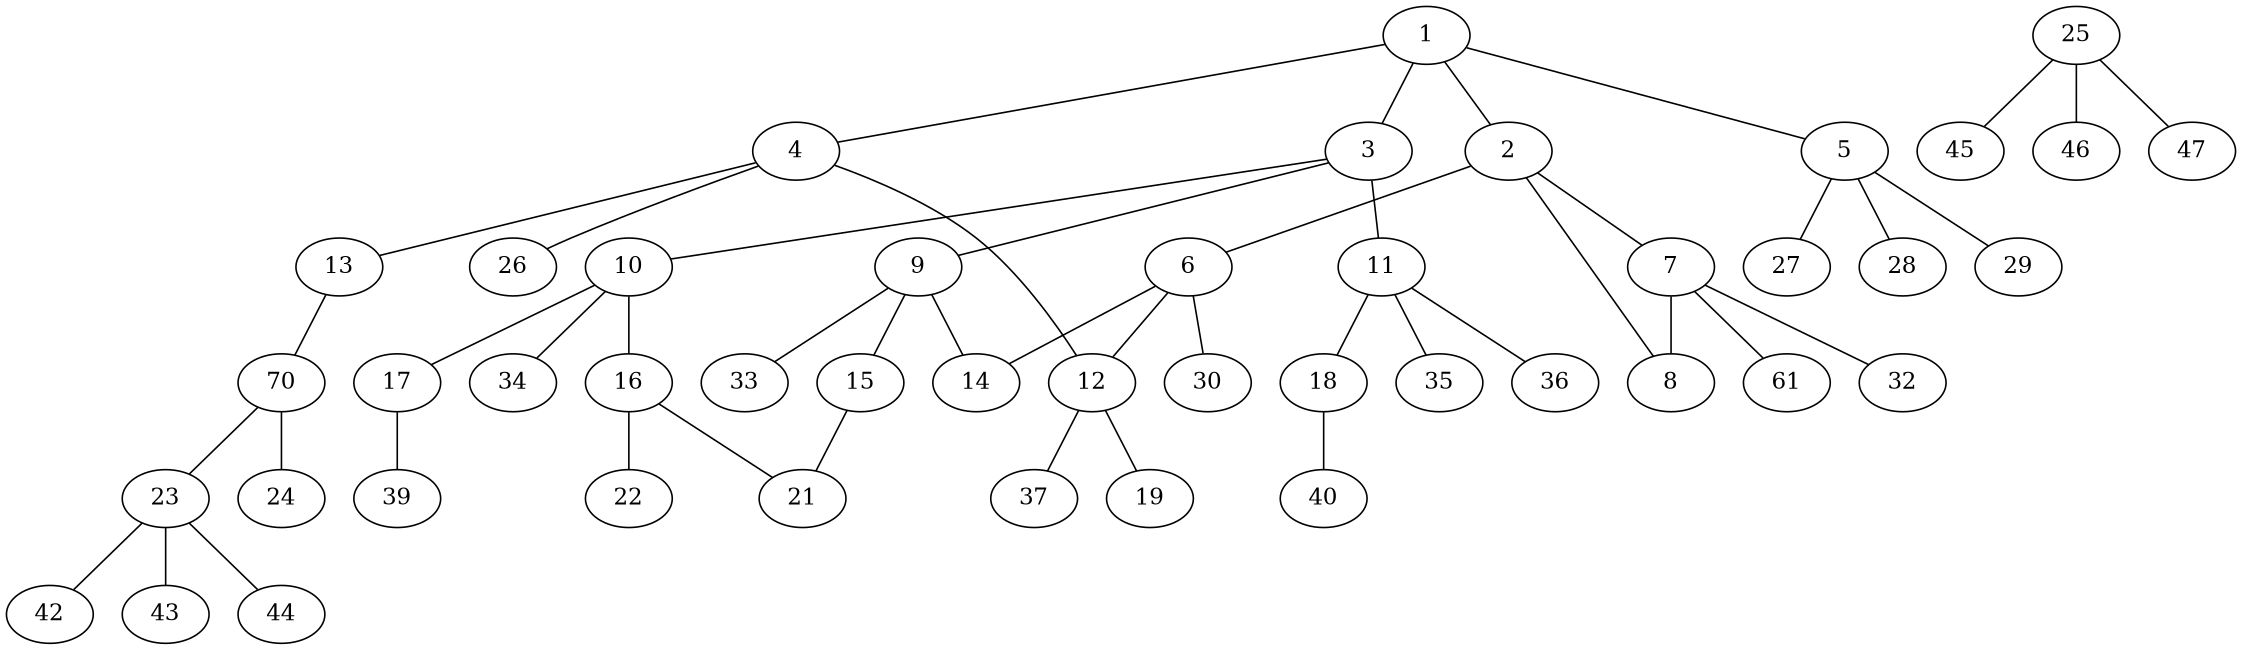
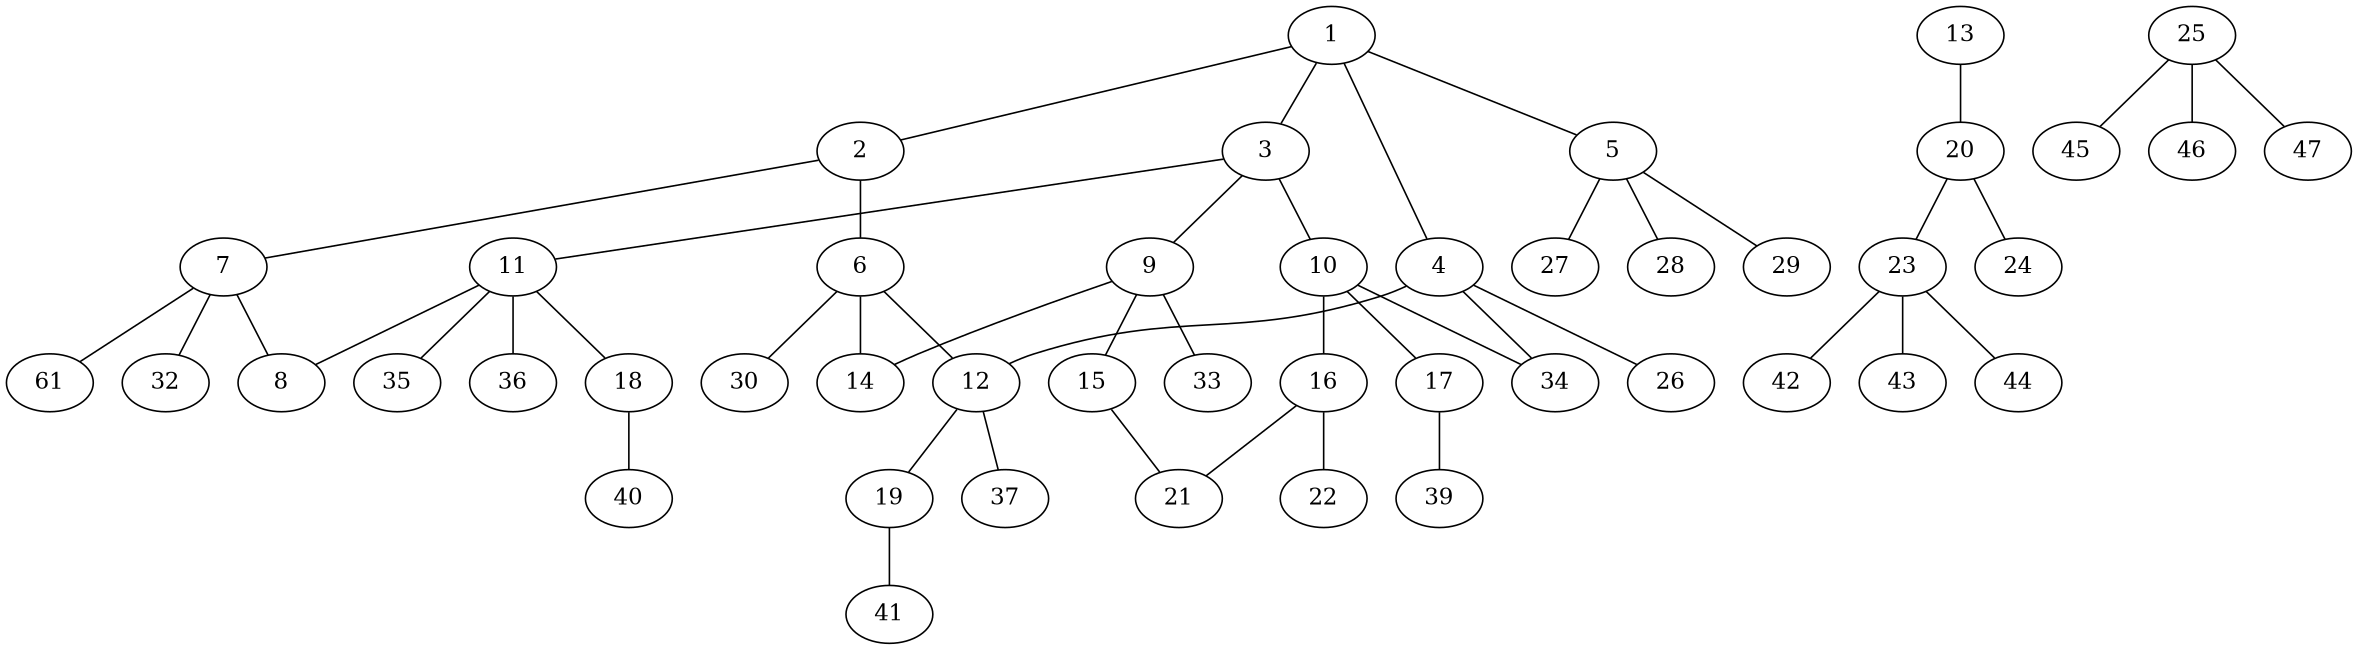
edge "4" -- "13": now "4" -- "34"
edge "2" -- "8": now "11" -- "8"
node "70": label "70" -> "20"
node "41": added
